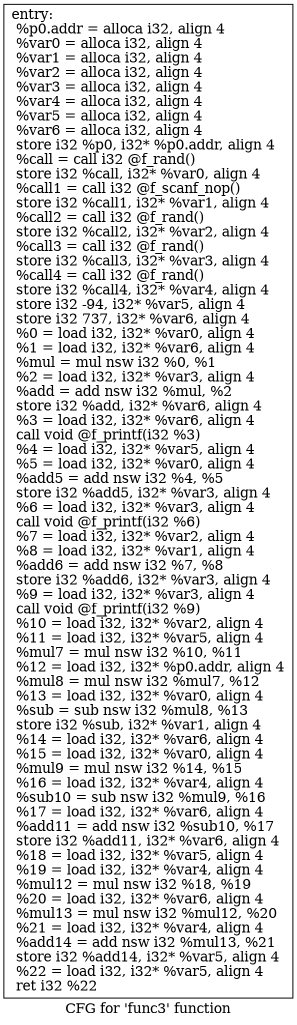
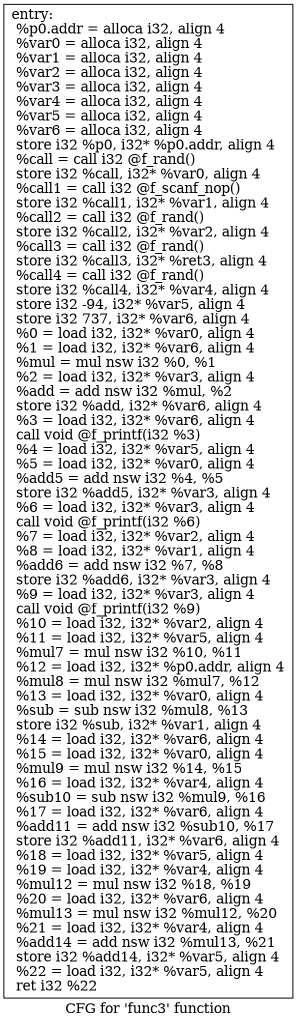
node "entry:": text "store i32 %call3, i32* %var3, align 4" -> "store i32 %call3, i32* %ret3, align 4"
